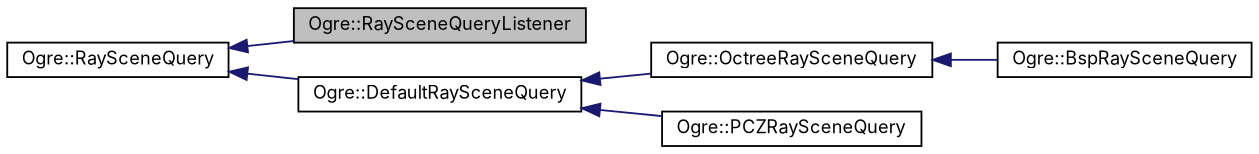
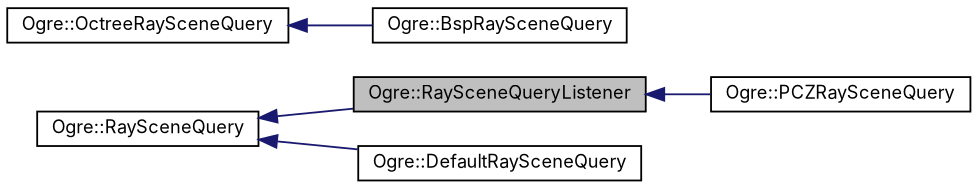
edge "Ogre::OctreeRaySceneQuery" -> "Ogre::DefaultRaySceneQuery": removed
edge "Ogre::PCZRaySceneQuery" -> "Ogre::DefaultRaySceneQuery": now "Ogre::PCZRaySceneQuery" -> "Ogre::RaySceneQueryListener"
